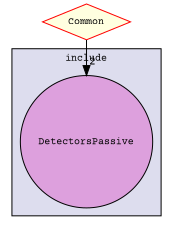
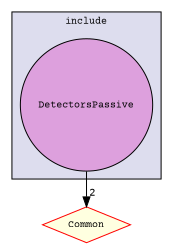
edge "Common" -> "DetectorsPassive": reversed
